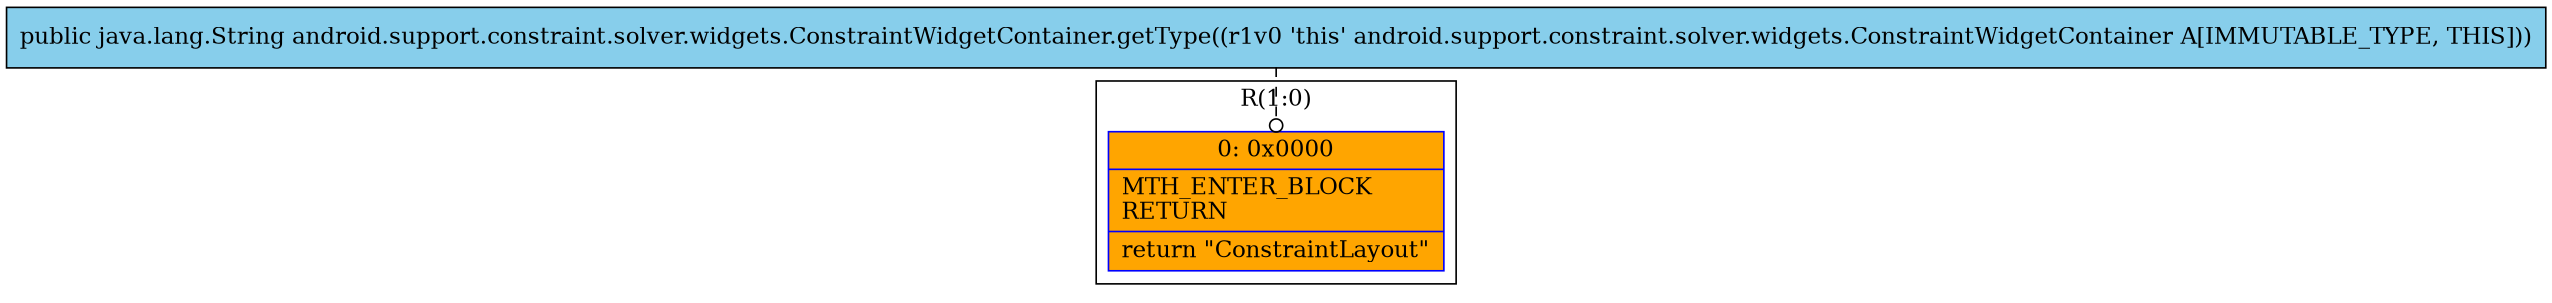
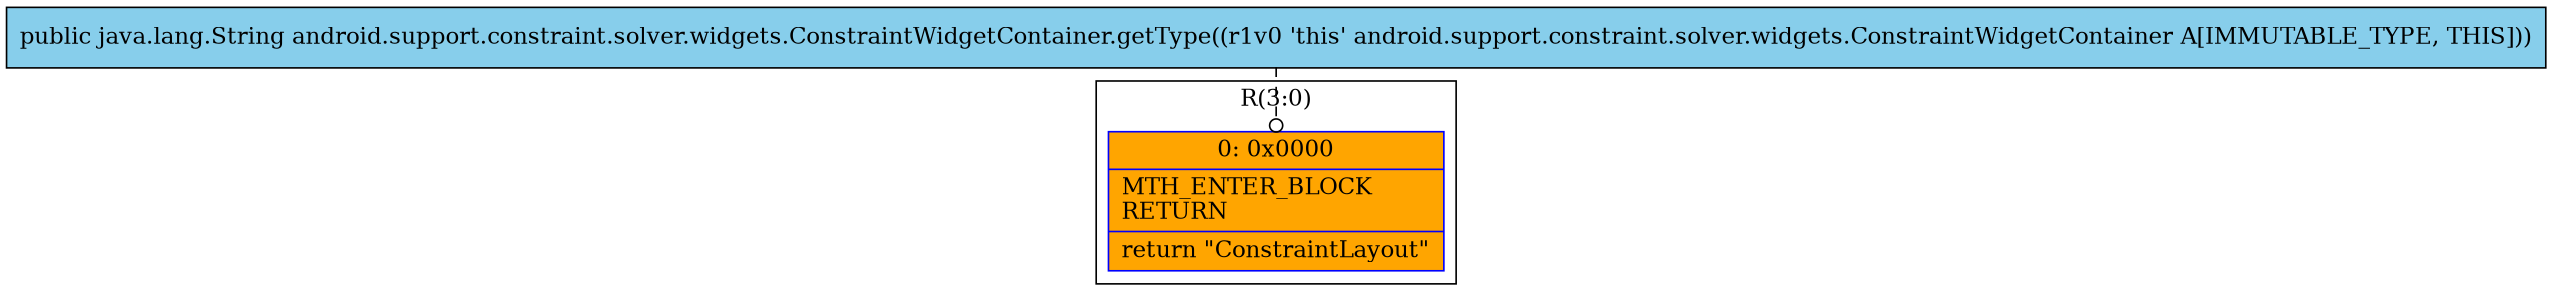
cluster "R(1:0)": label "R(1:0)" -> "R(3:0)"
